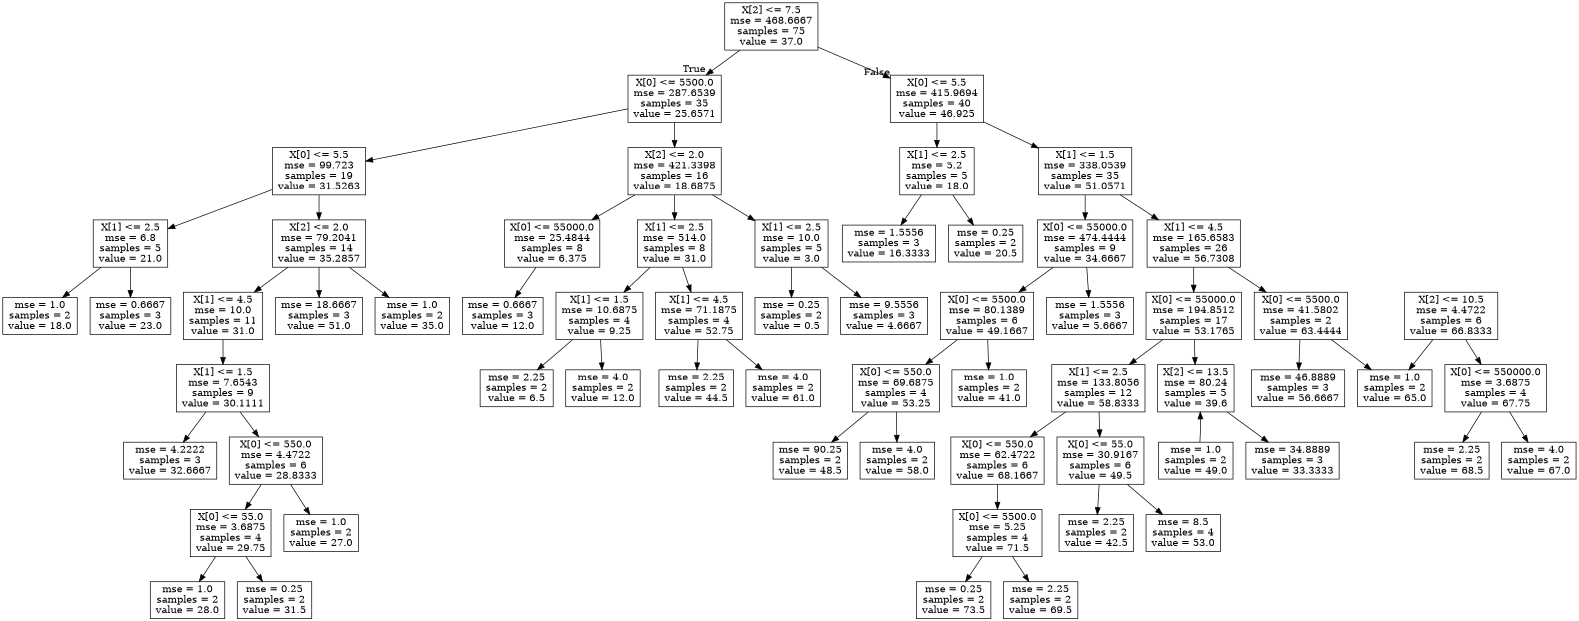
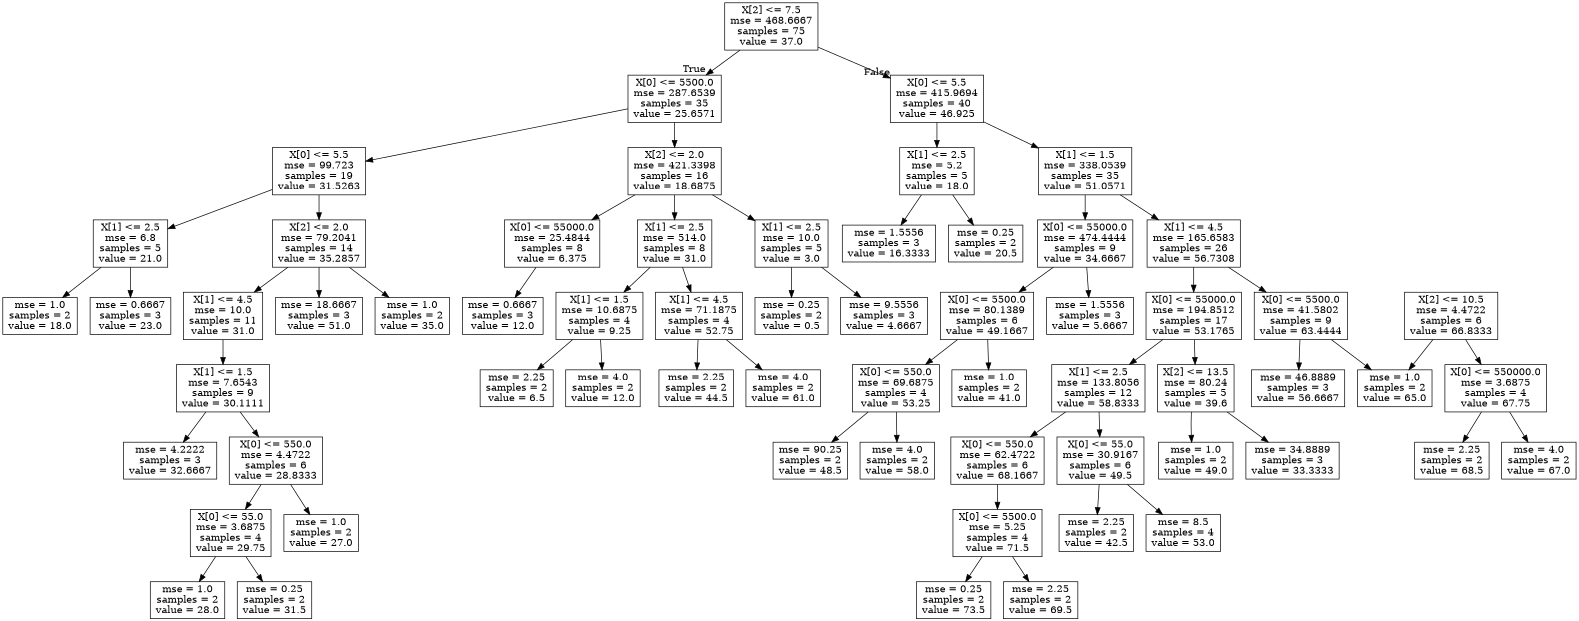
node "X[0] <= 5500.0 mse = 41.5802 samples = 2 value = 63.4444": label "X[0] <= 5500.0 mse = 41.5802 samples = 2 value = 63.4444" -> "X[0] <= 5500.0 mse = 41.5802 samples = 9 value = 63.4444"
edge "mse = 1.0 samples = 2 value = 49.0" -> "X[2] <= 13.5 mse = 80.24 samples = 5 value = 39.6": reversed
